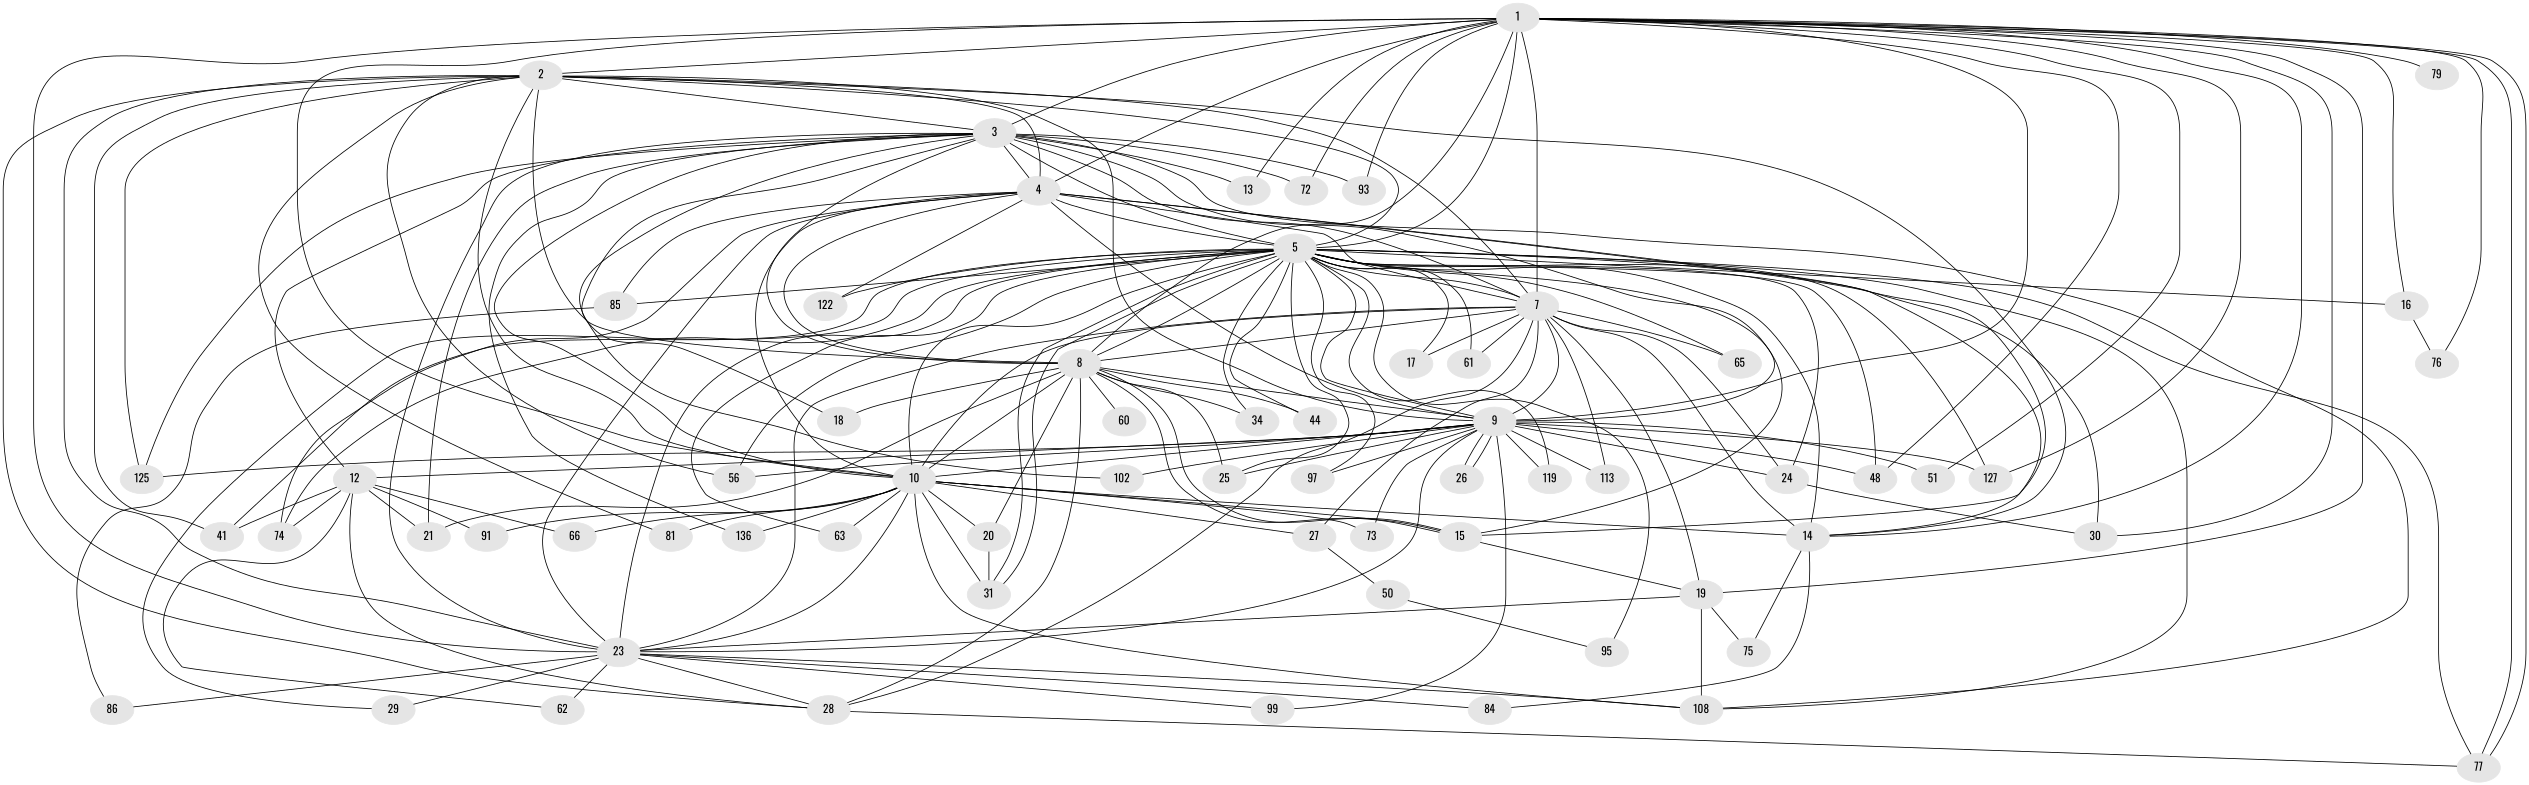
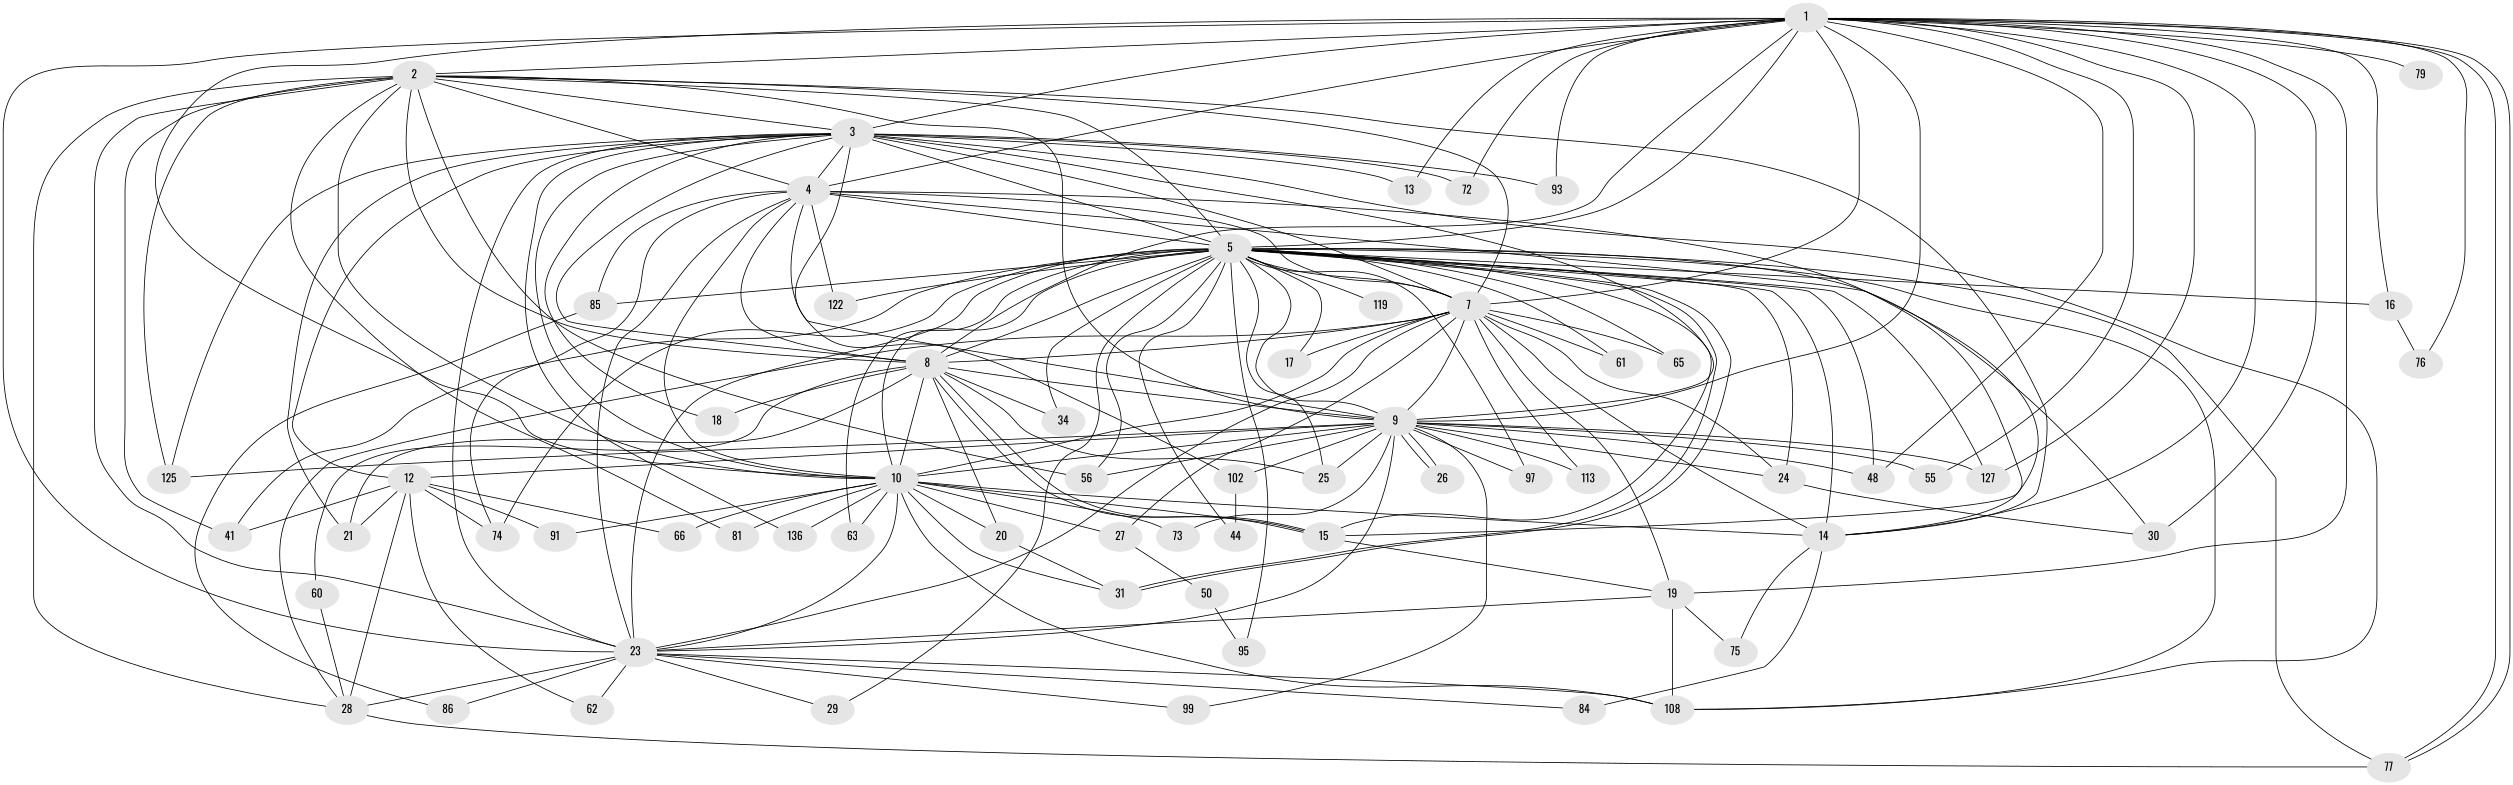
edge "8" -- "44": now "102" -- "44"
edge "9" -- "119": removed
node "51": label "51" -> "55"
edge "8" -- "28": now "60" -- "28"
